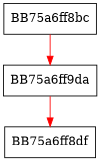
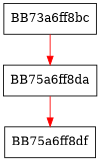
node "BB75a6ff8bc": label "BB75a6ff8bc" -> "BB73a6ff8bc"
node "BB75a6ff9da": label "BB75a6ff9da" -> "BB75a6ff8da"
